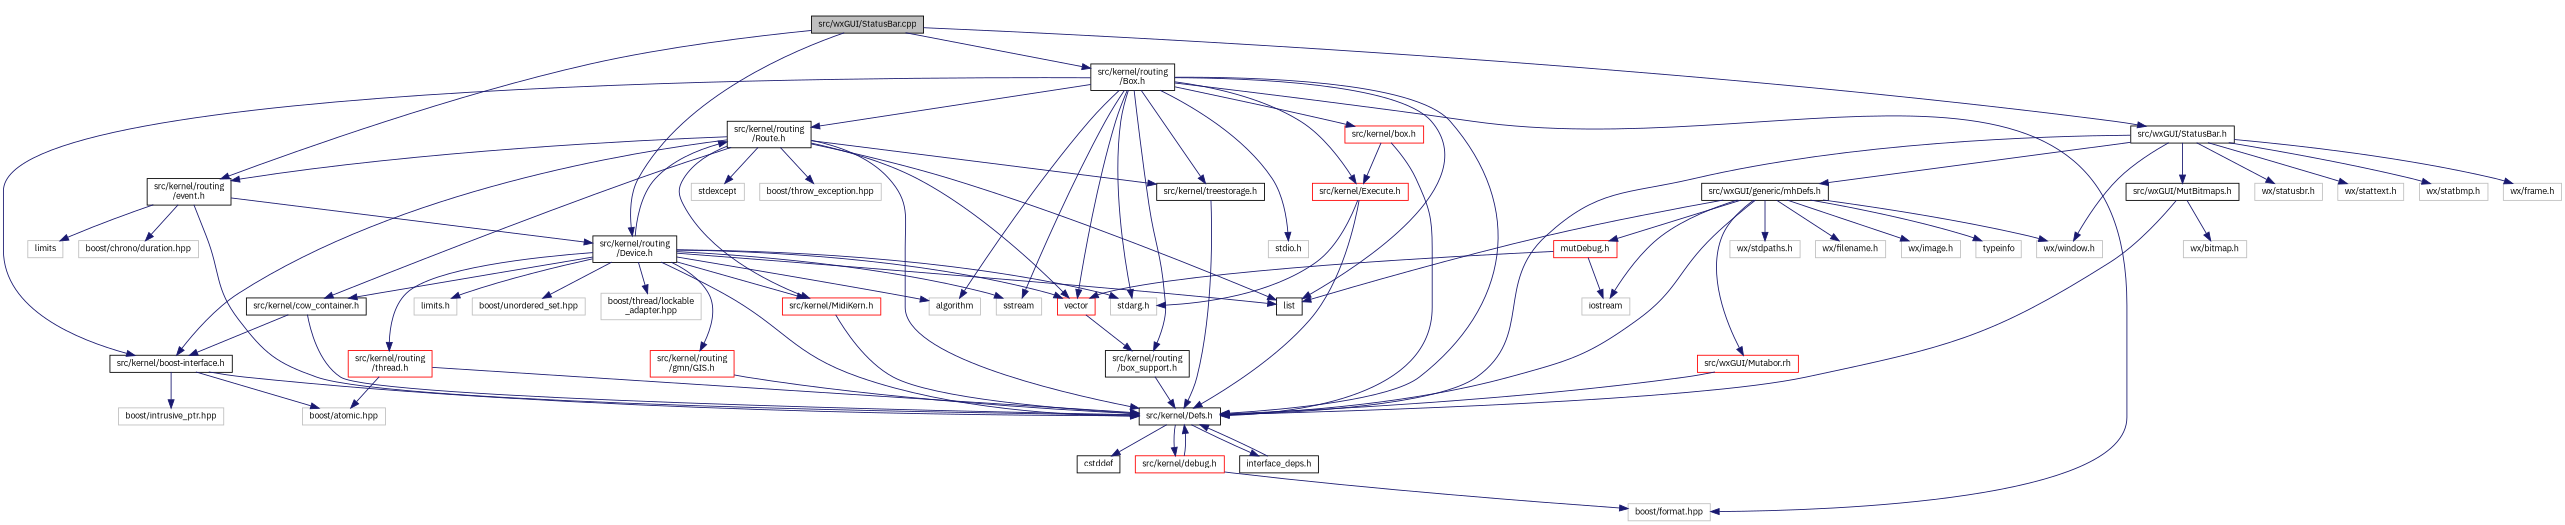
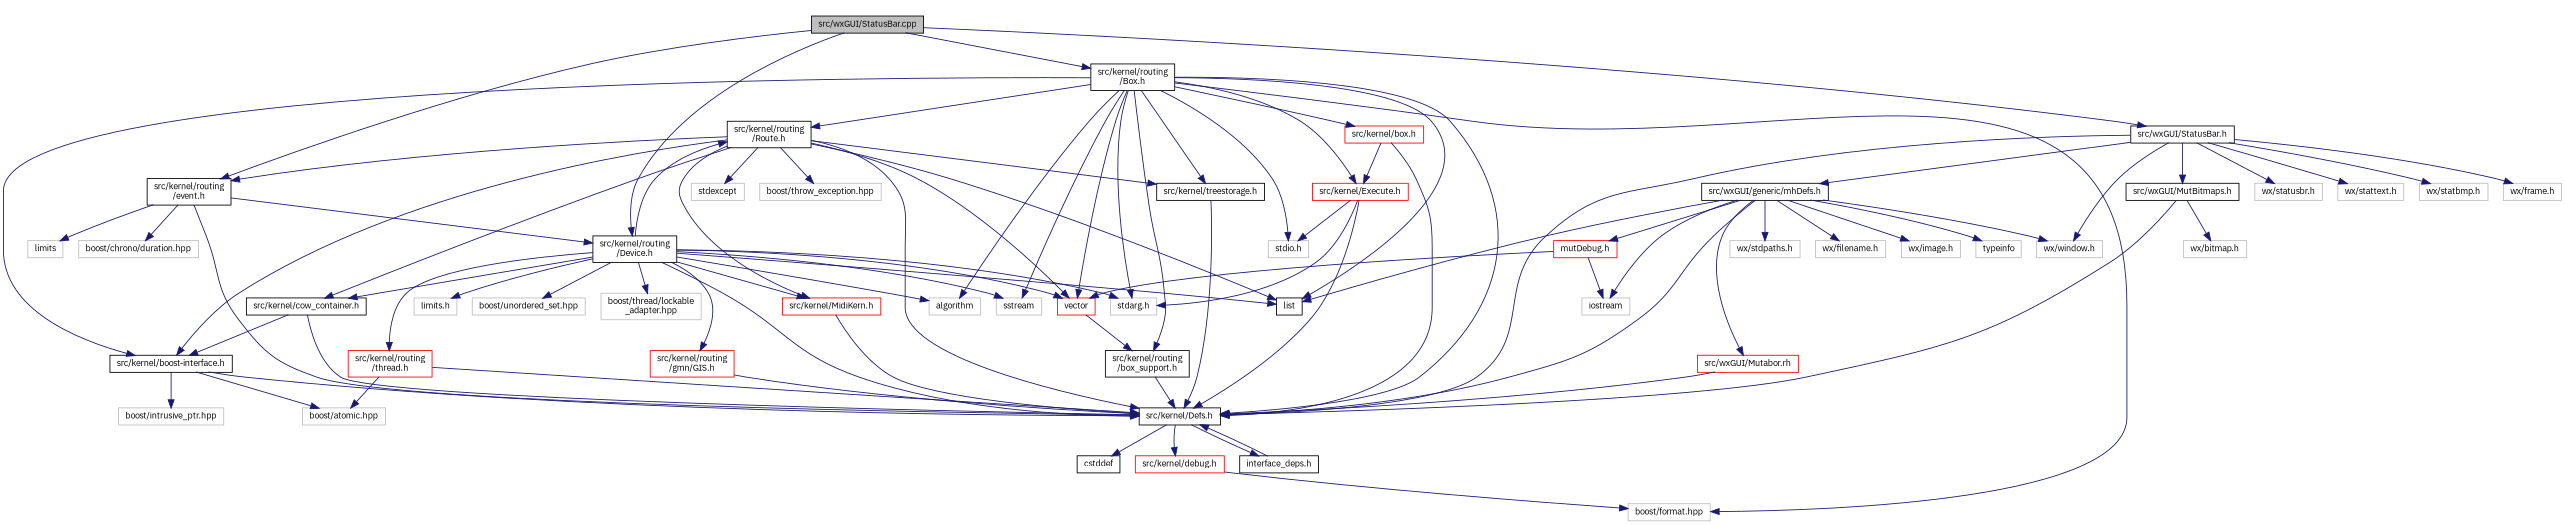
edge "src/kernel/Execute.h" -> "stdio.h": added
edge "src/kernel/debug.h" -> "src/kernel/Defs.h": removed
